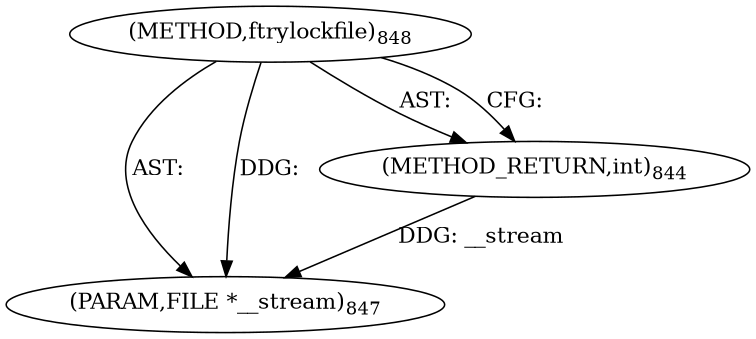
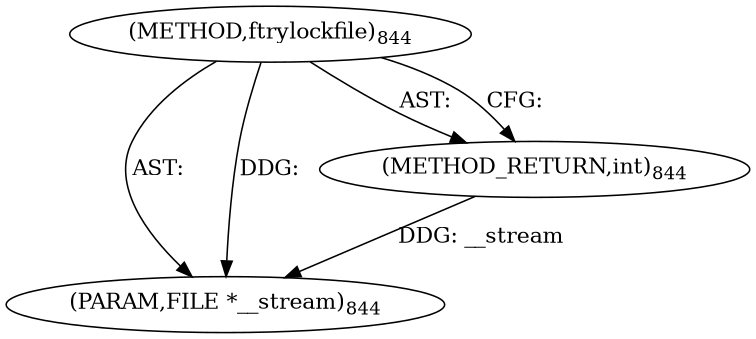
node "(METHOD,ftrylockfile)": text "848" -> "844"
node "(PARAM,FILE *__stream)": text "847" -> "844"
